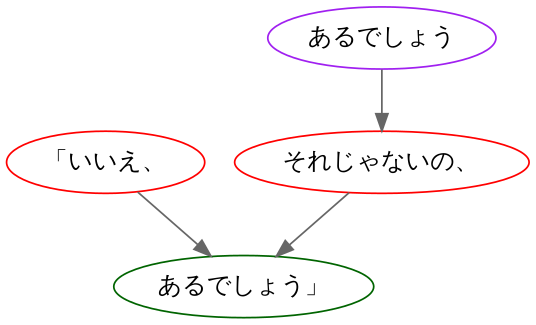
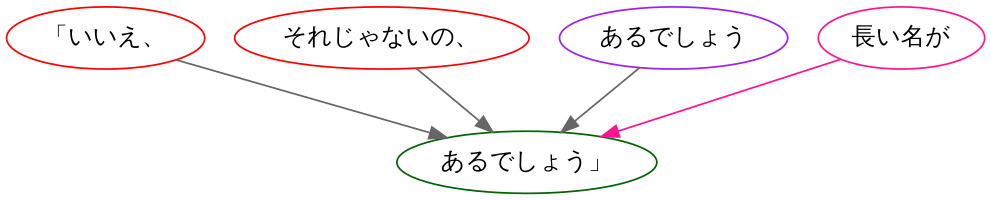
node "長い名が": added
edge "あるでしょう" -> "それじゃないの、": now "あるでしょう" -> "あるでしょう」"
